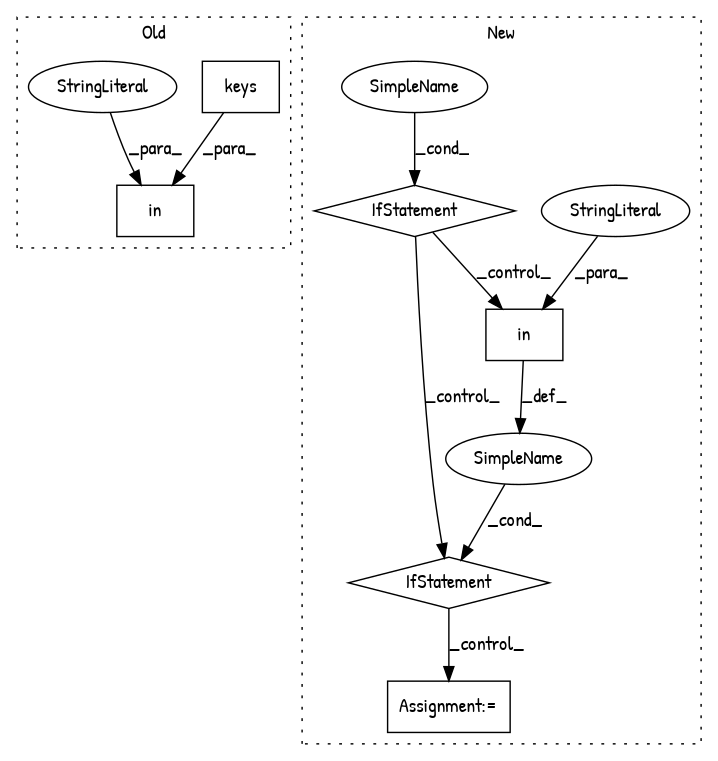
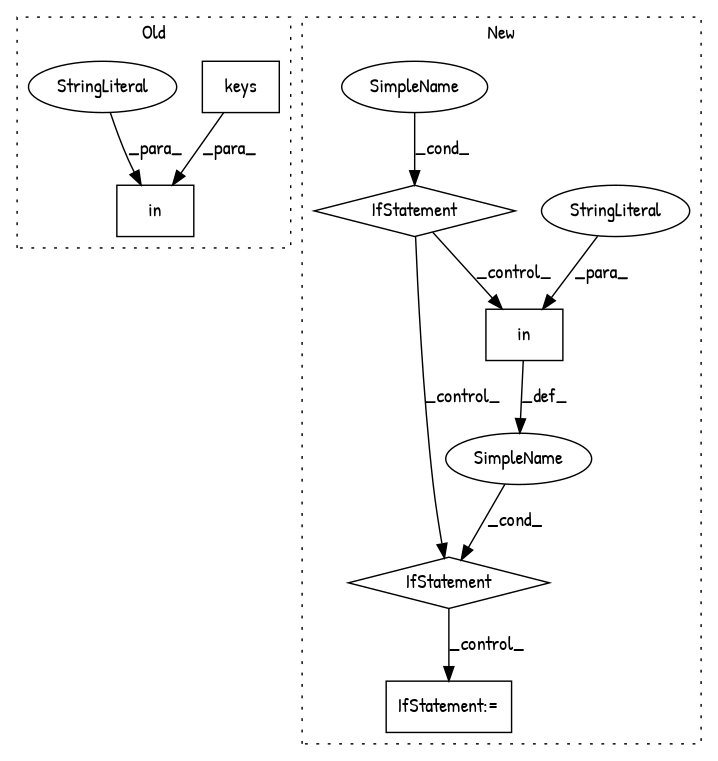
node "Assignment:=": label "Assignment:=" -> "IfStatement:="
